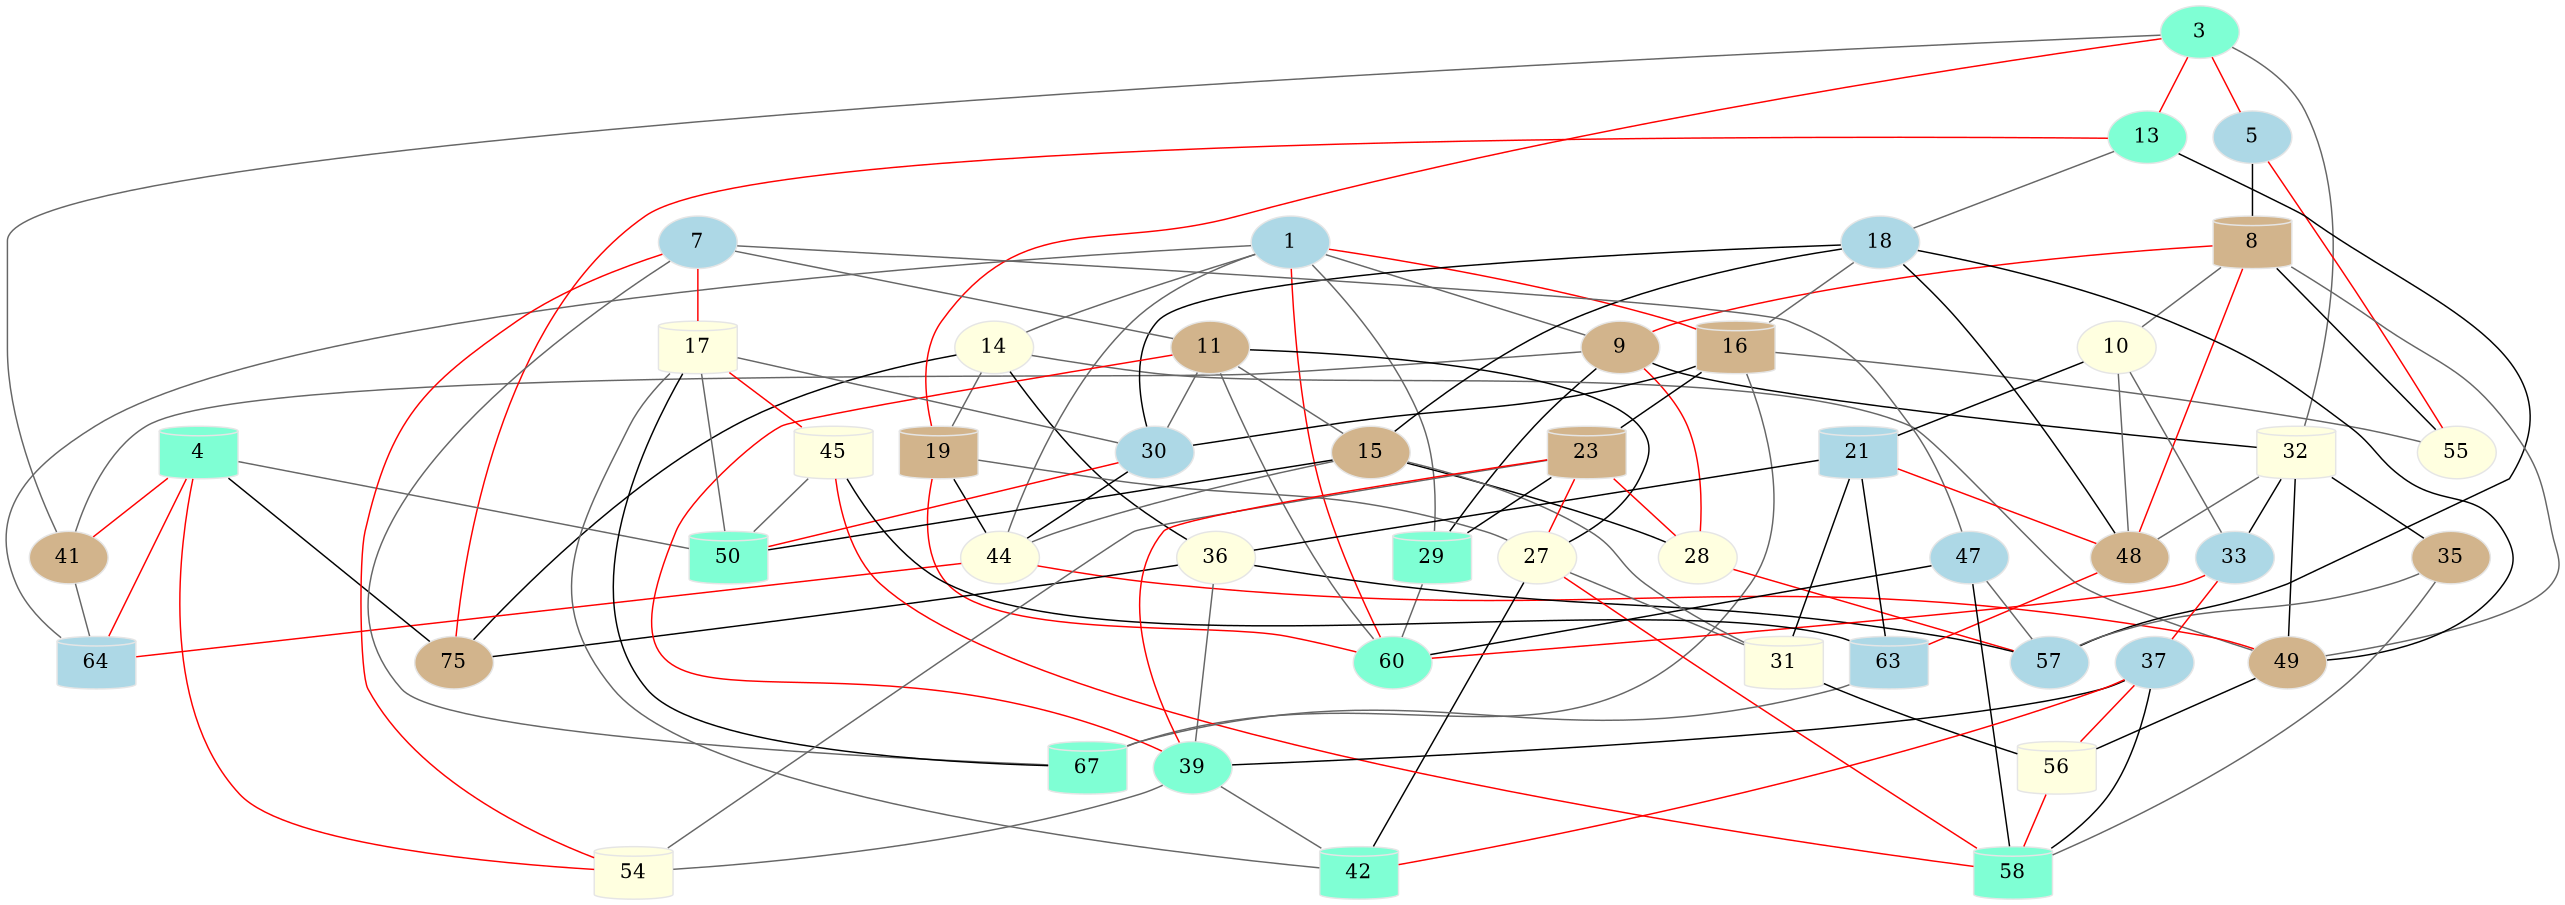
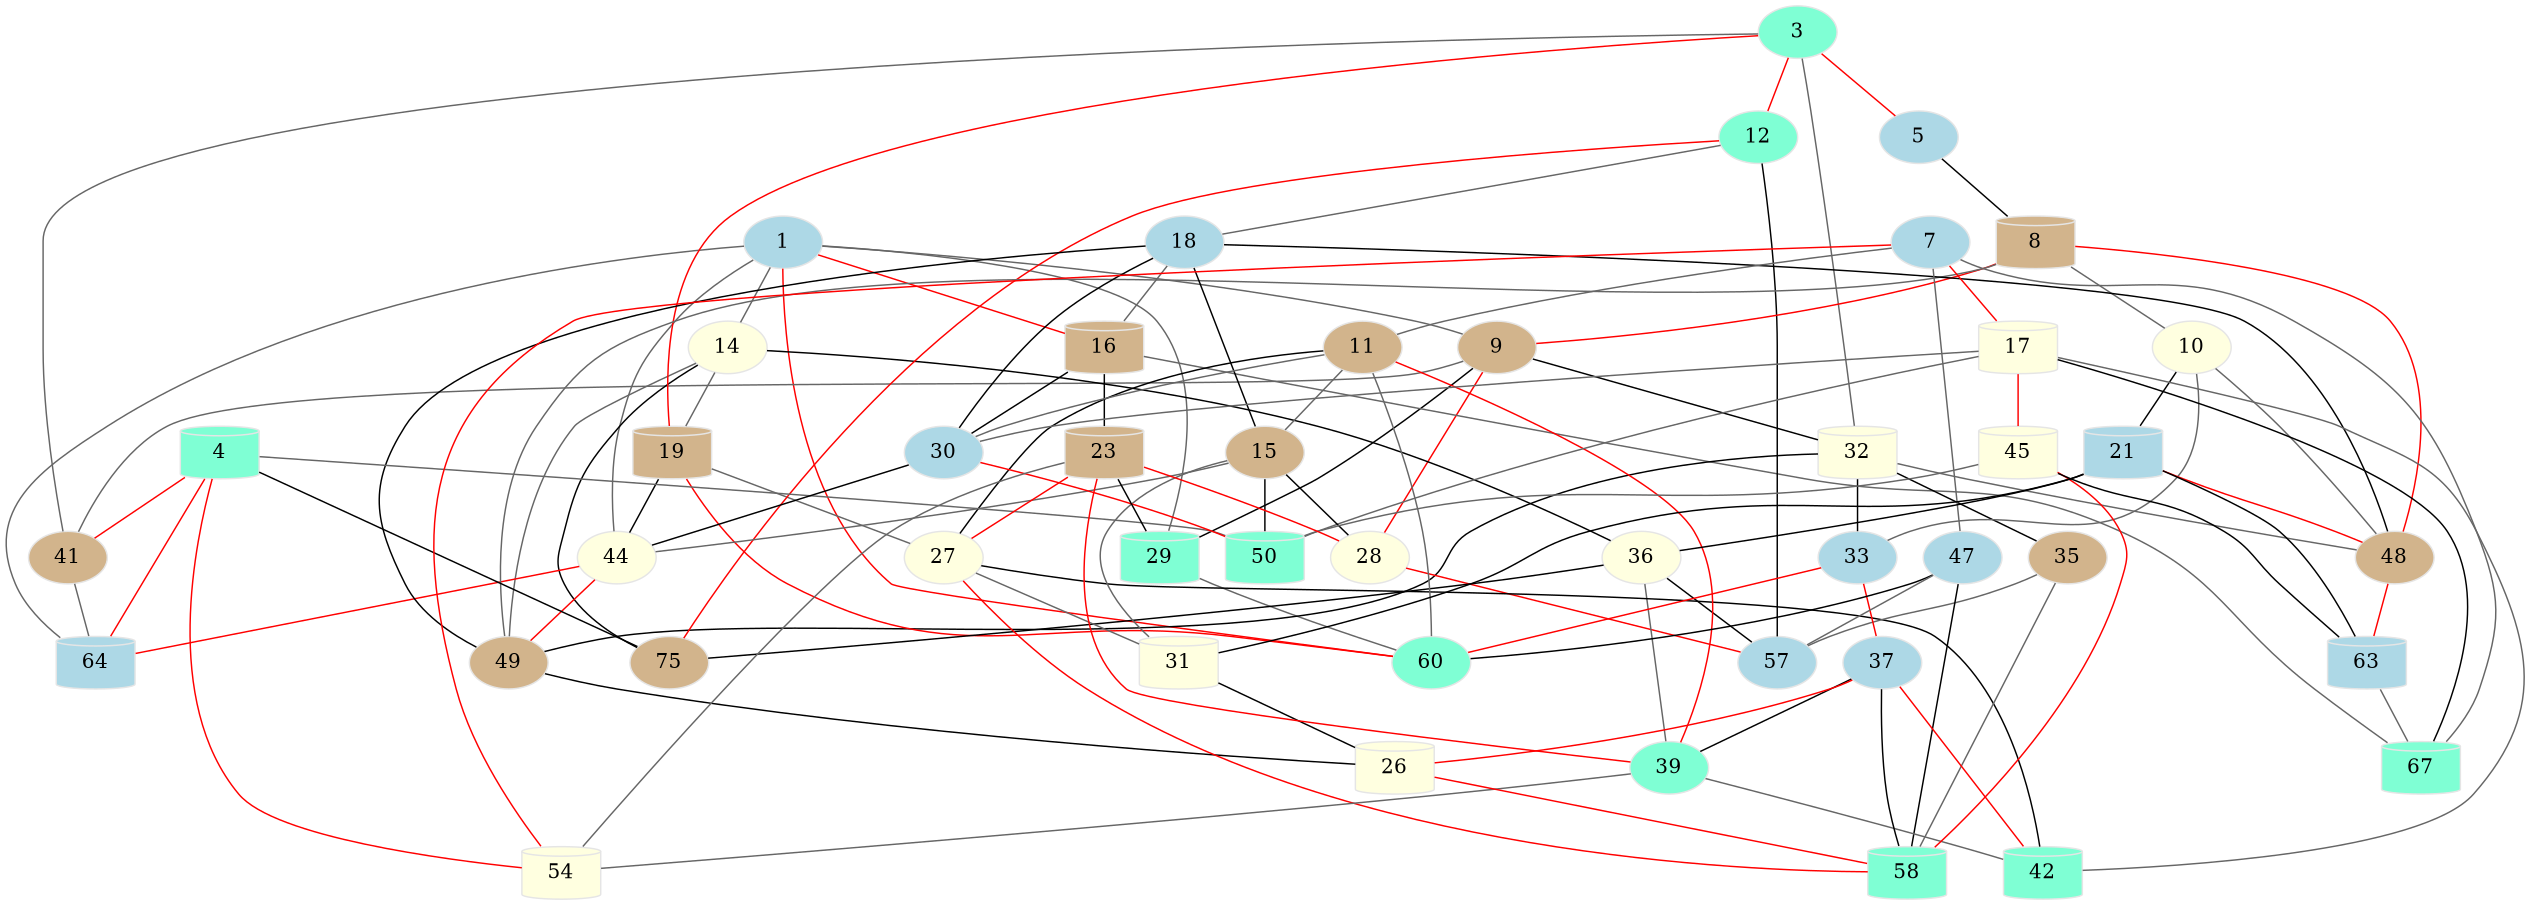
node "13": label "13" -> "12"
node "55": removed
node "56": label "56" -> "26"
